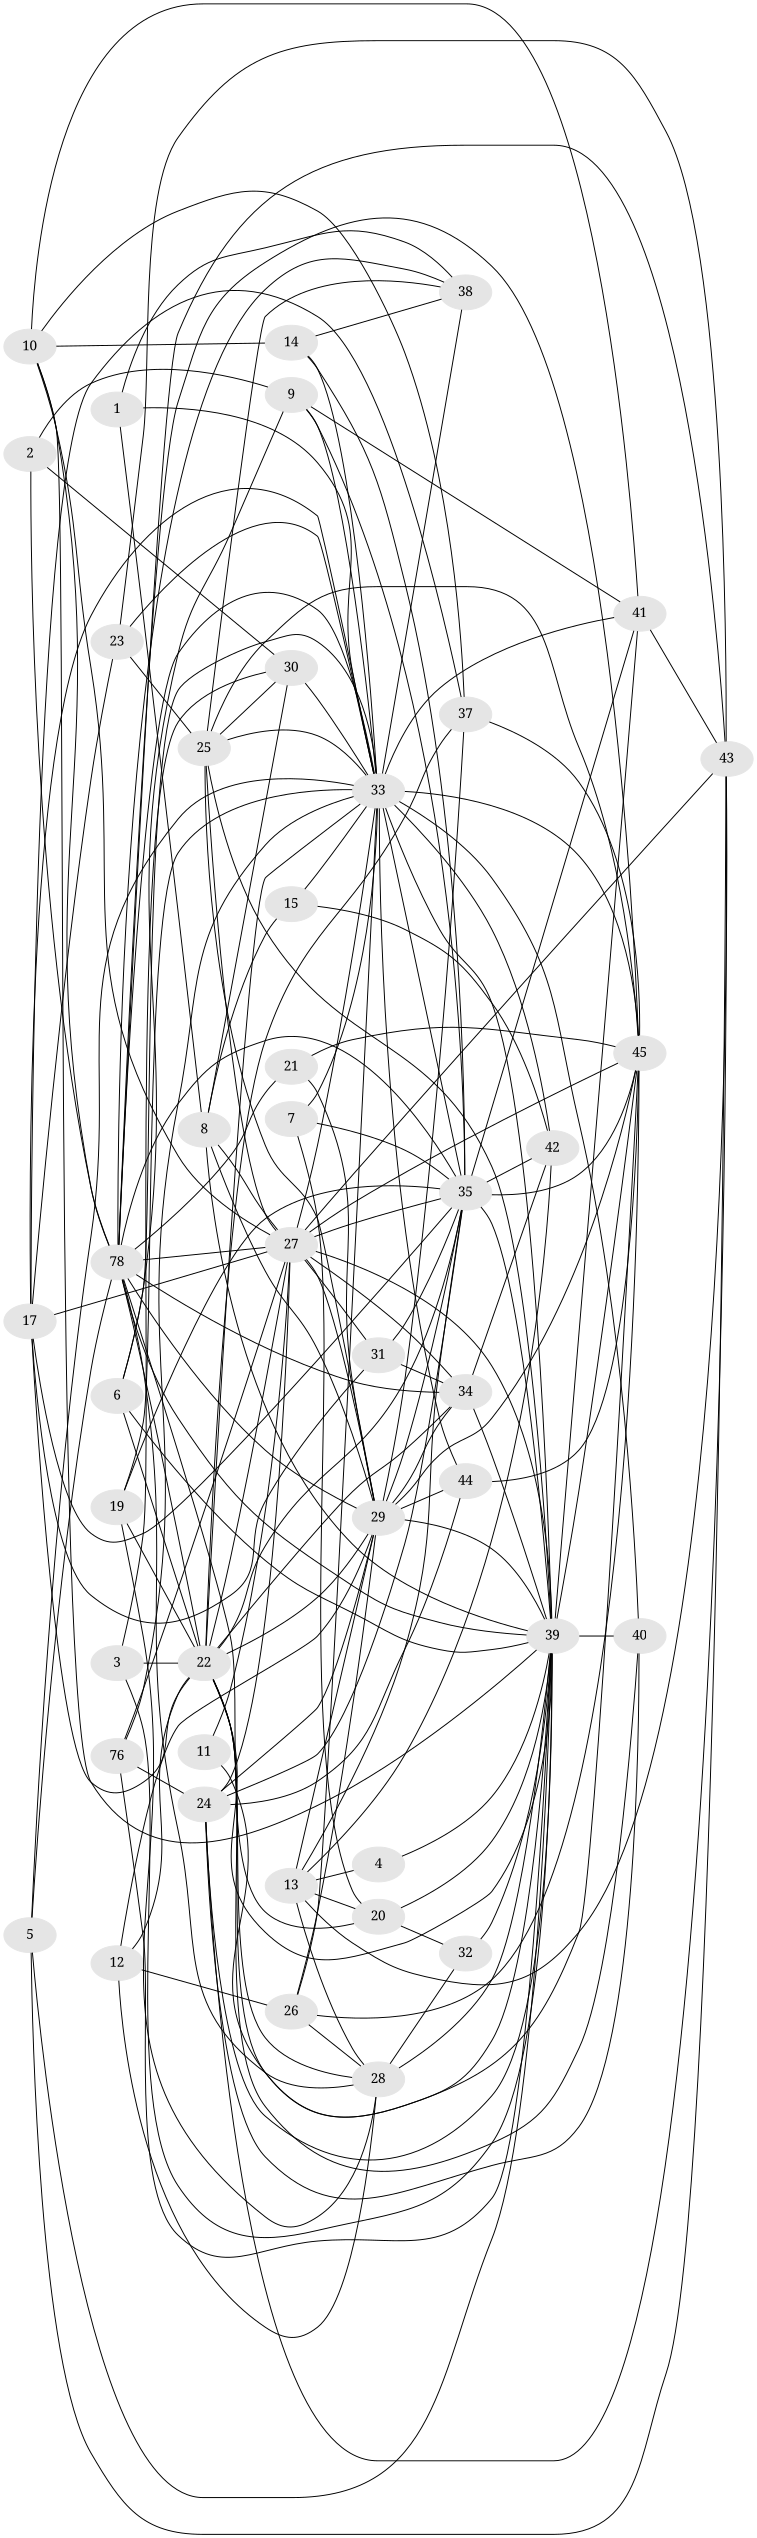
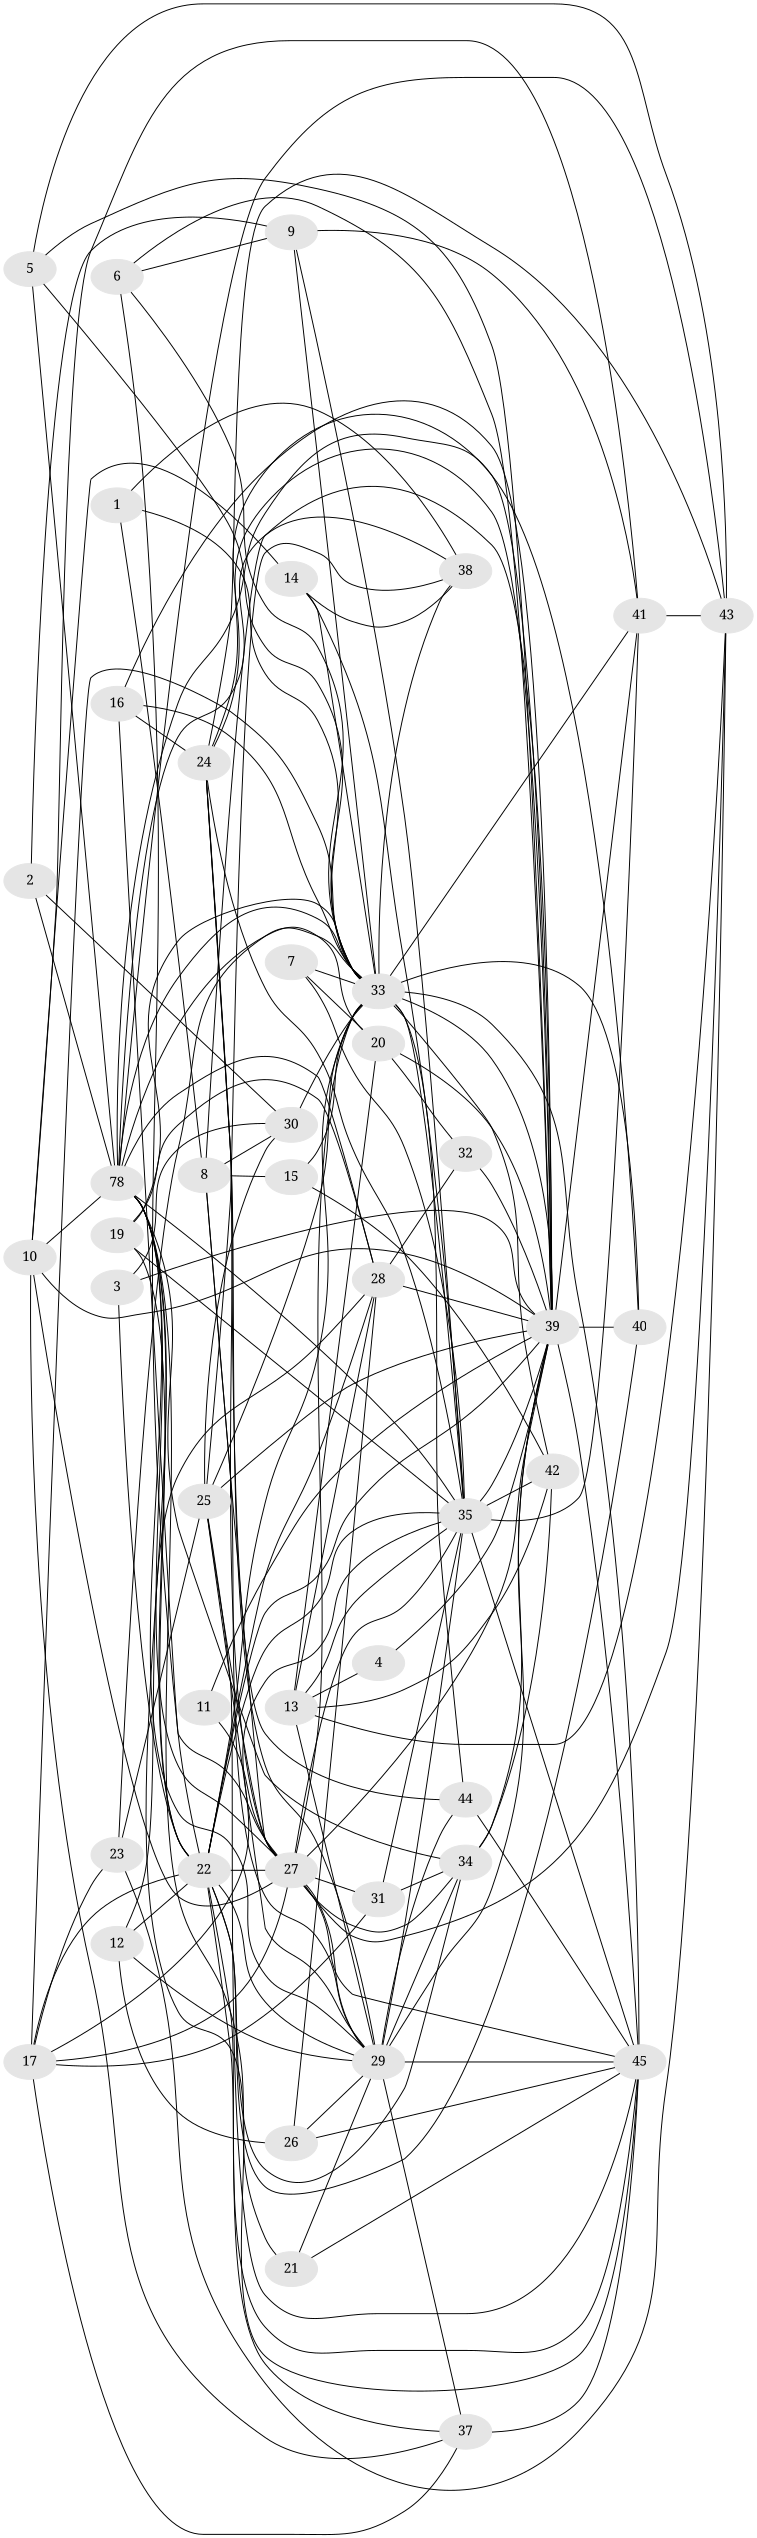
edge "33" -- "26": removed
node "76": label "76" -> "16"
